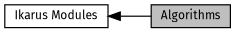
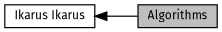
node "Ikarus Modules": label "Ikarus Modules" -> "Ikarus Ikarus"
